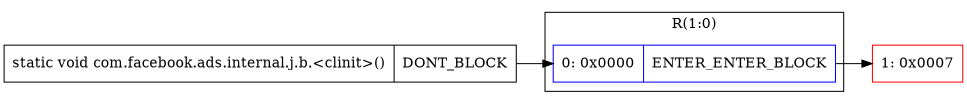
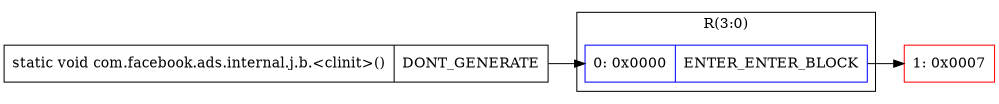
cluster "R(1:0)": label "R(1:0)" -> "R(3:0)"
node "static void com.facebook.ads.internal.j.b.<clinit>()": text "DONT_BLOCK" -> "DONT_GENERATE"
